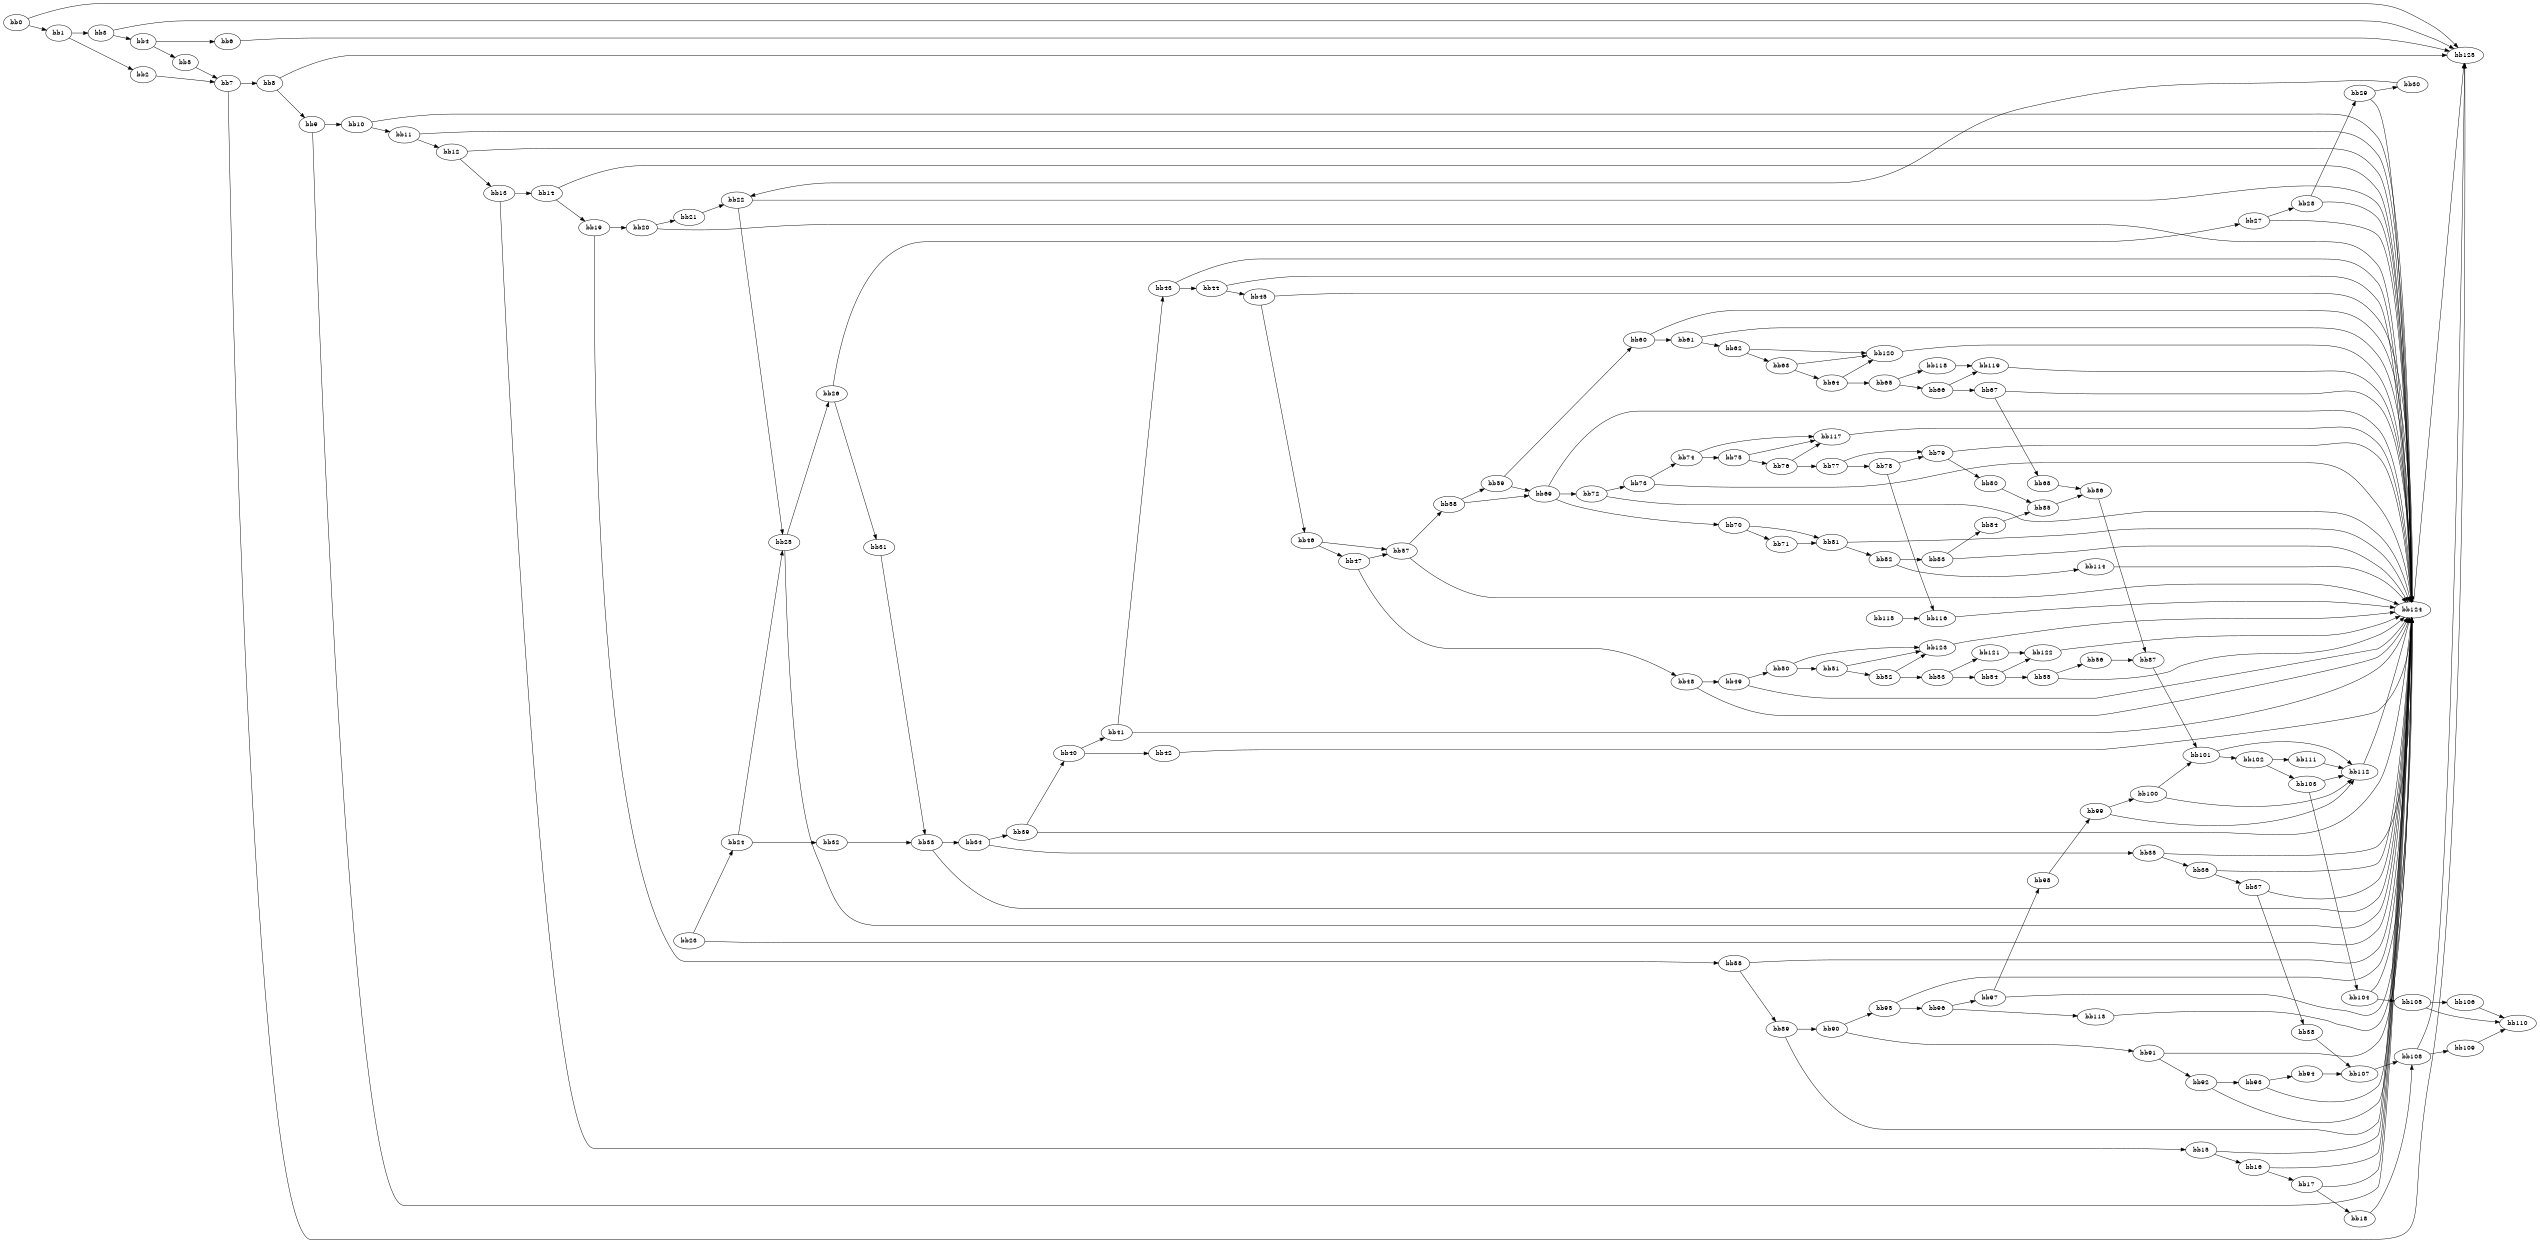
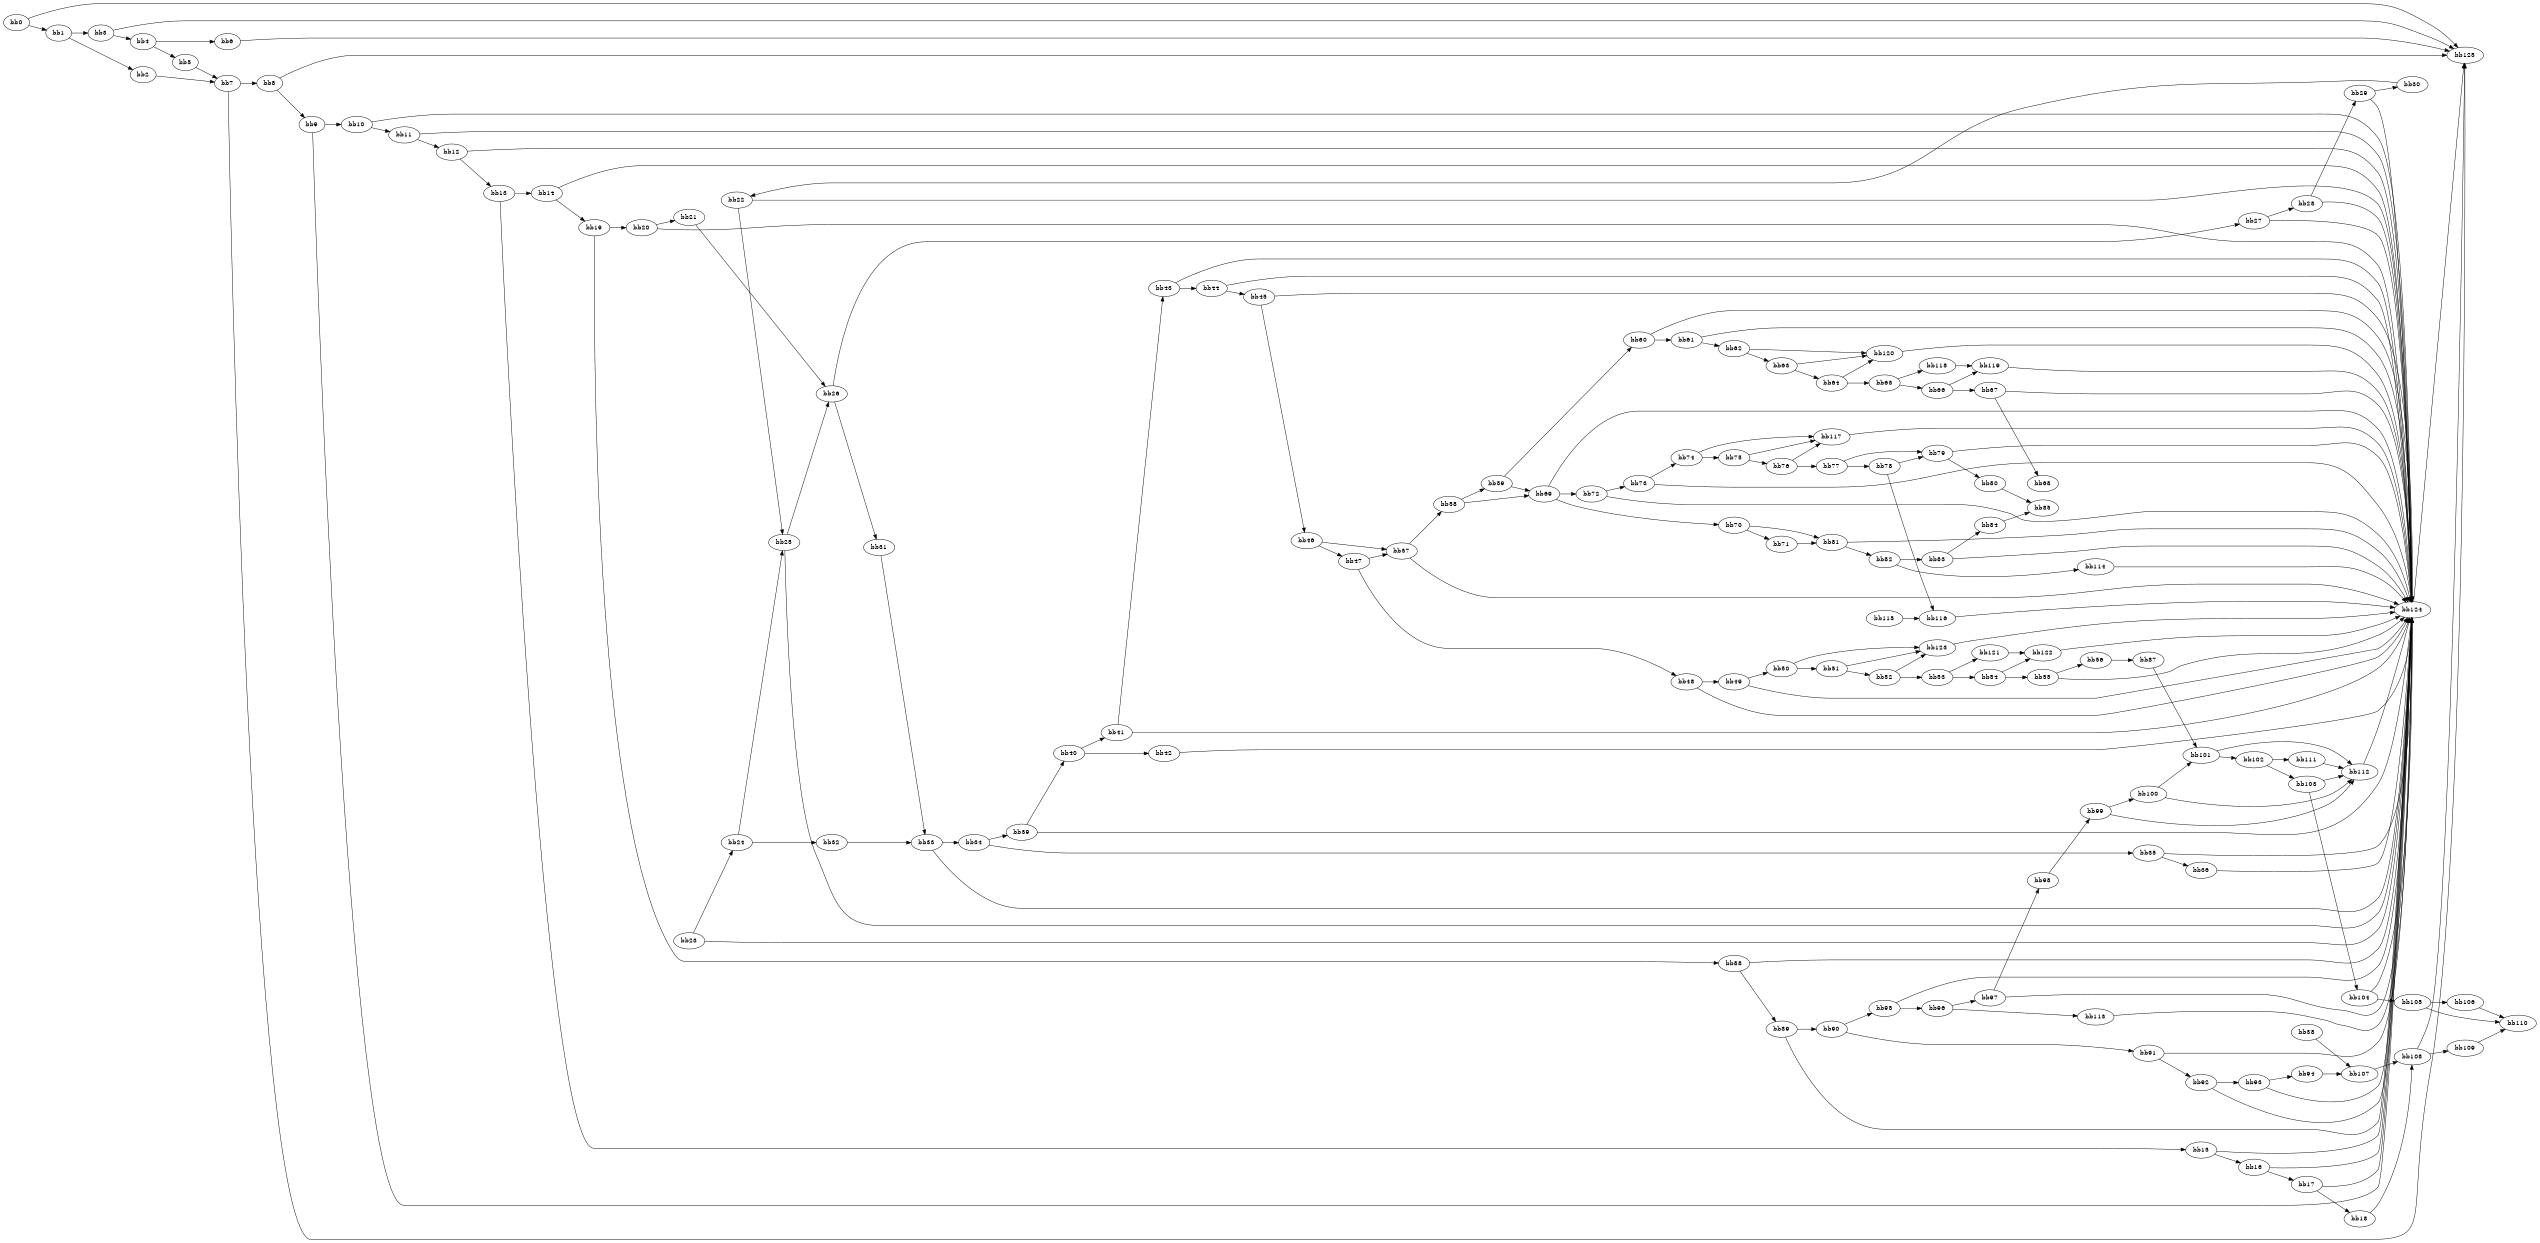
edge "bb21" -> "bb22": now "bb21" -> "bb26"
node "bb86": removed
node "bb37": removed
